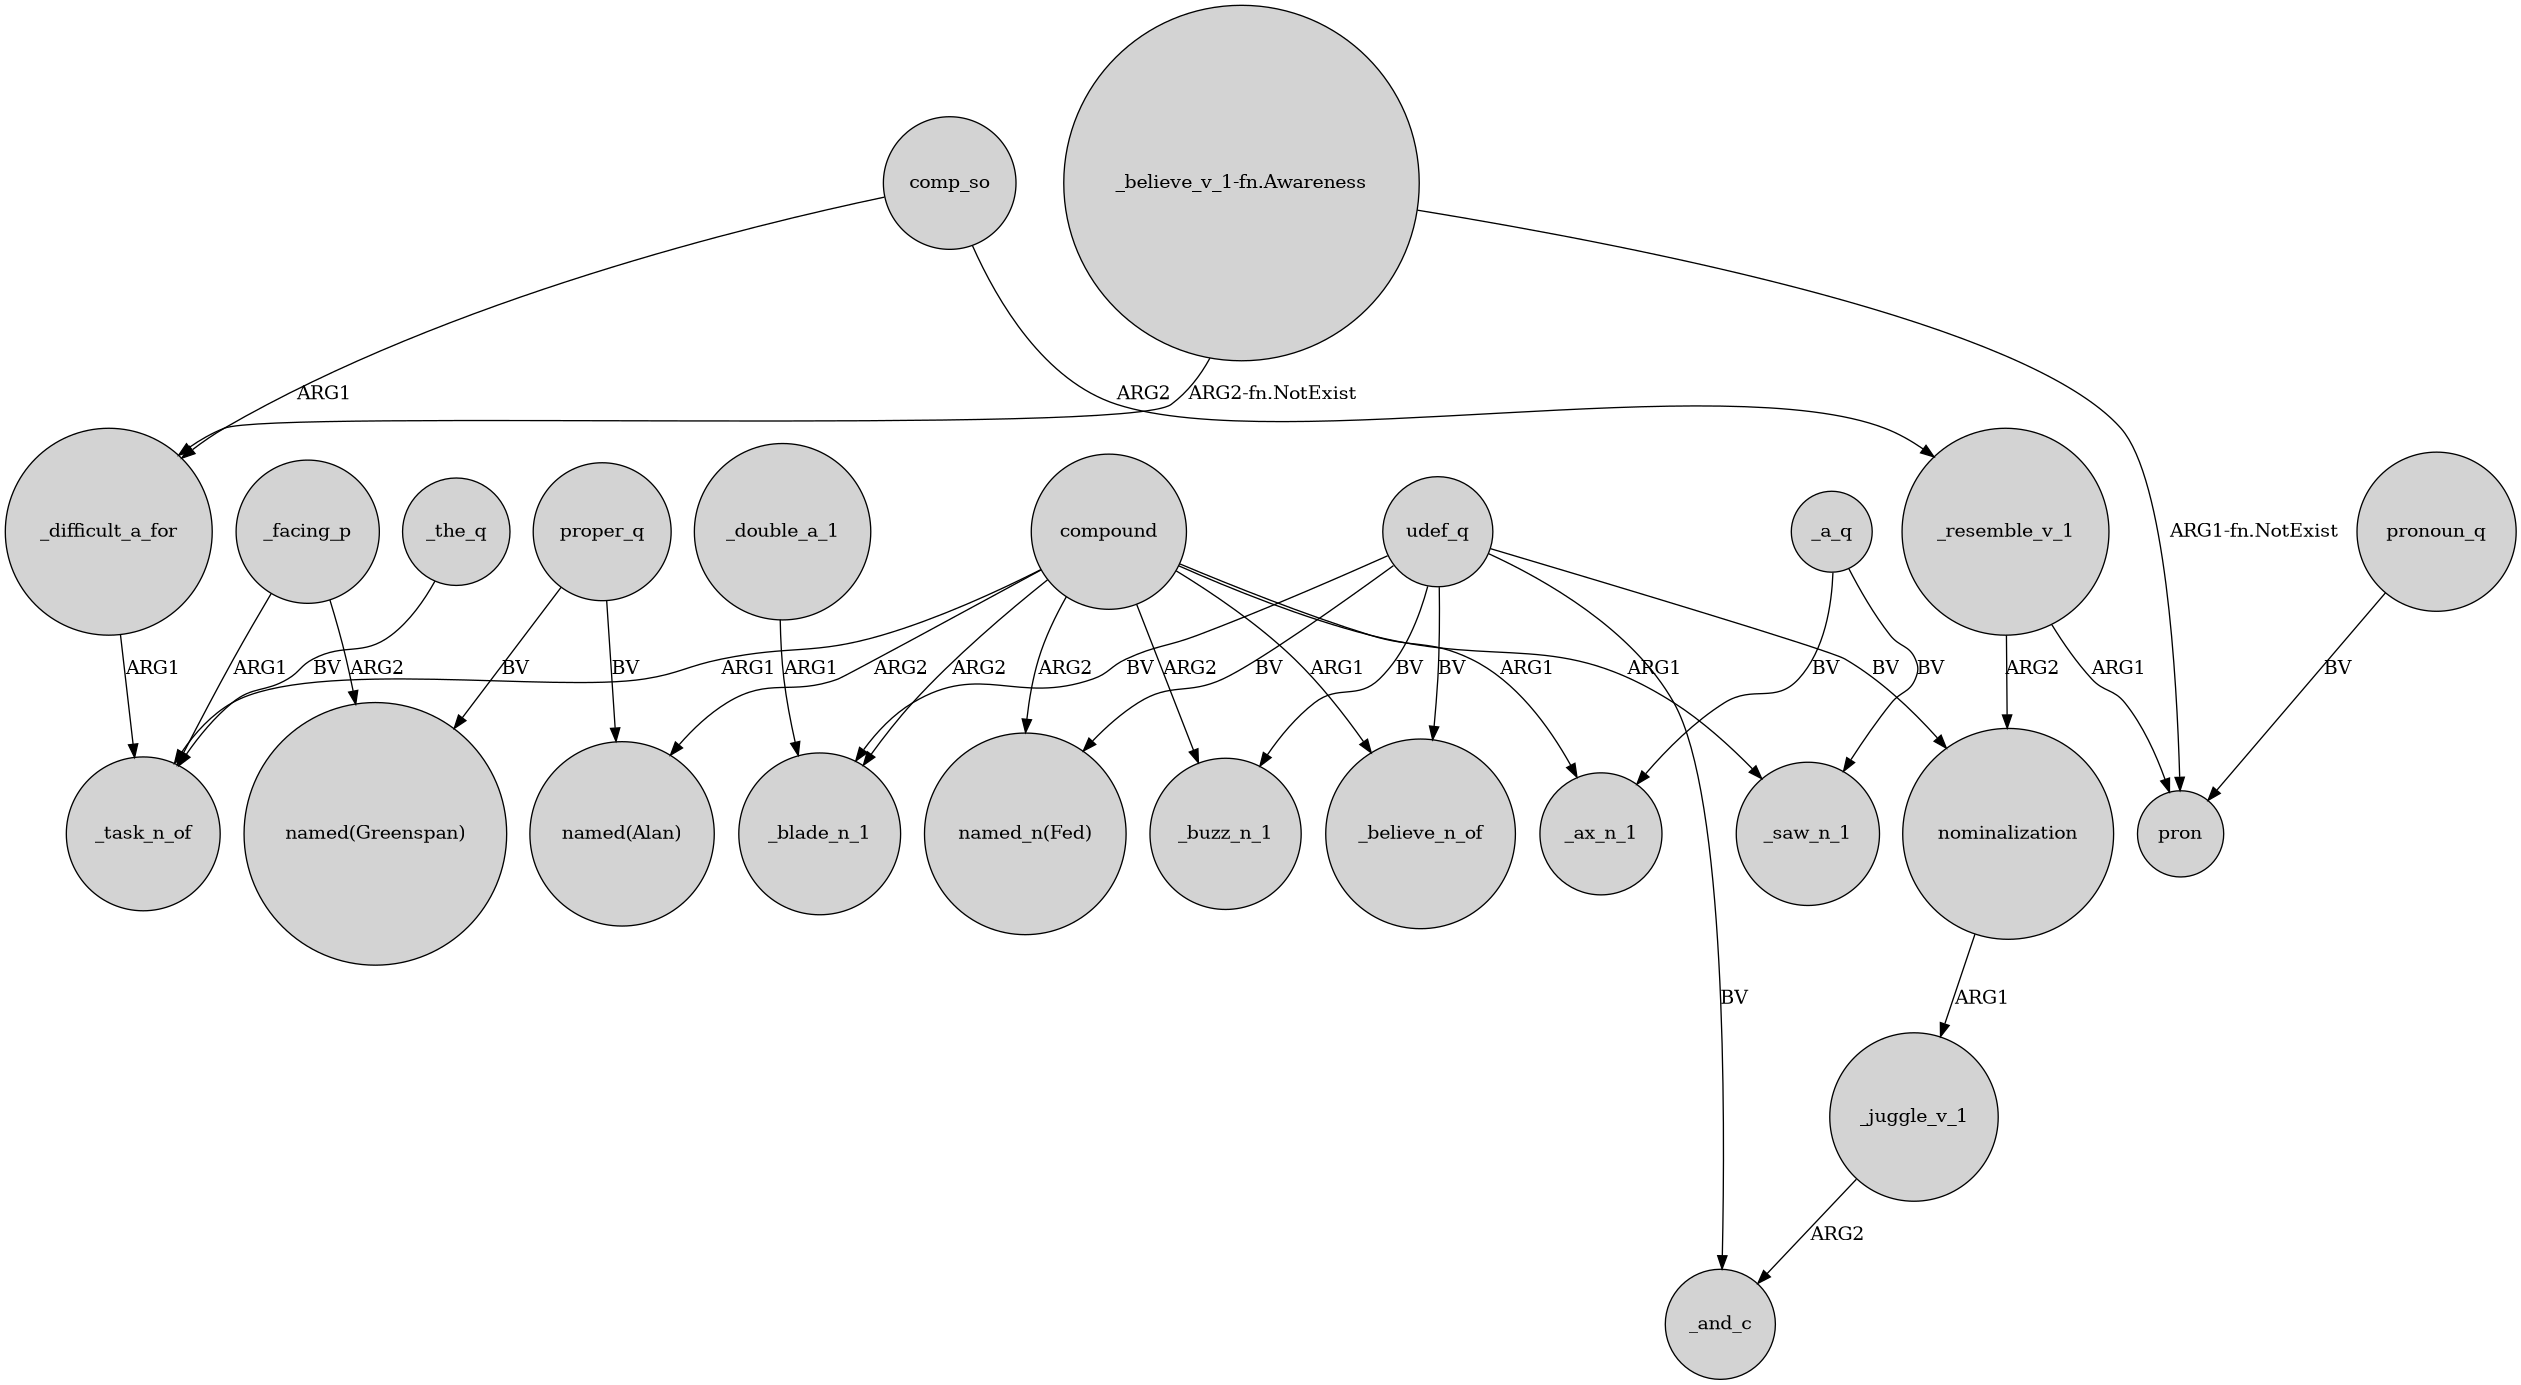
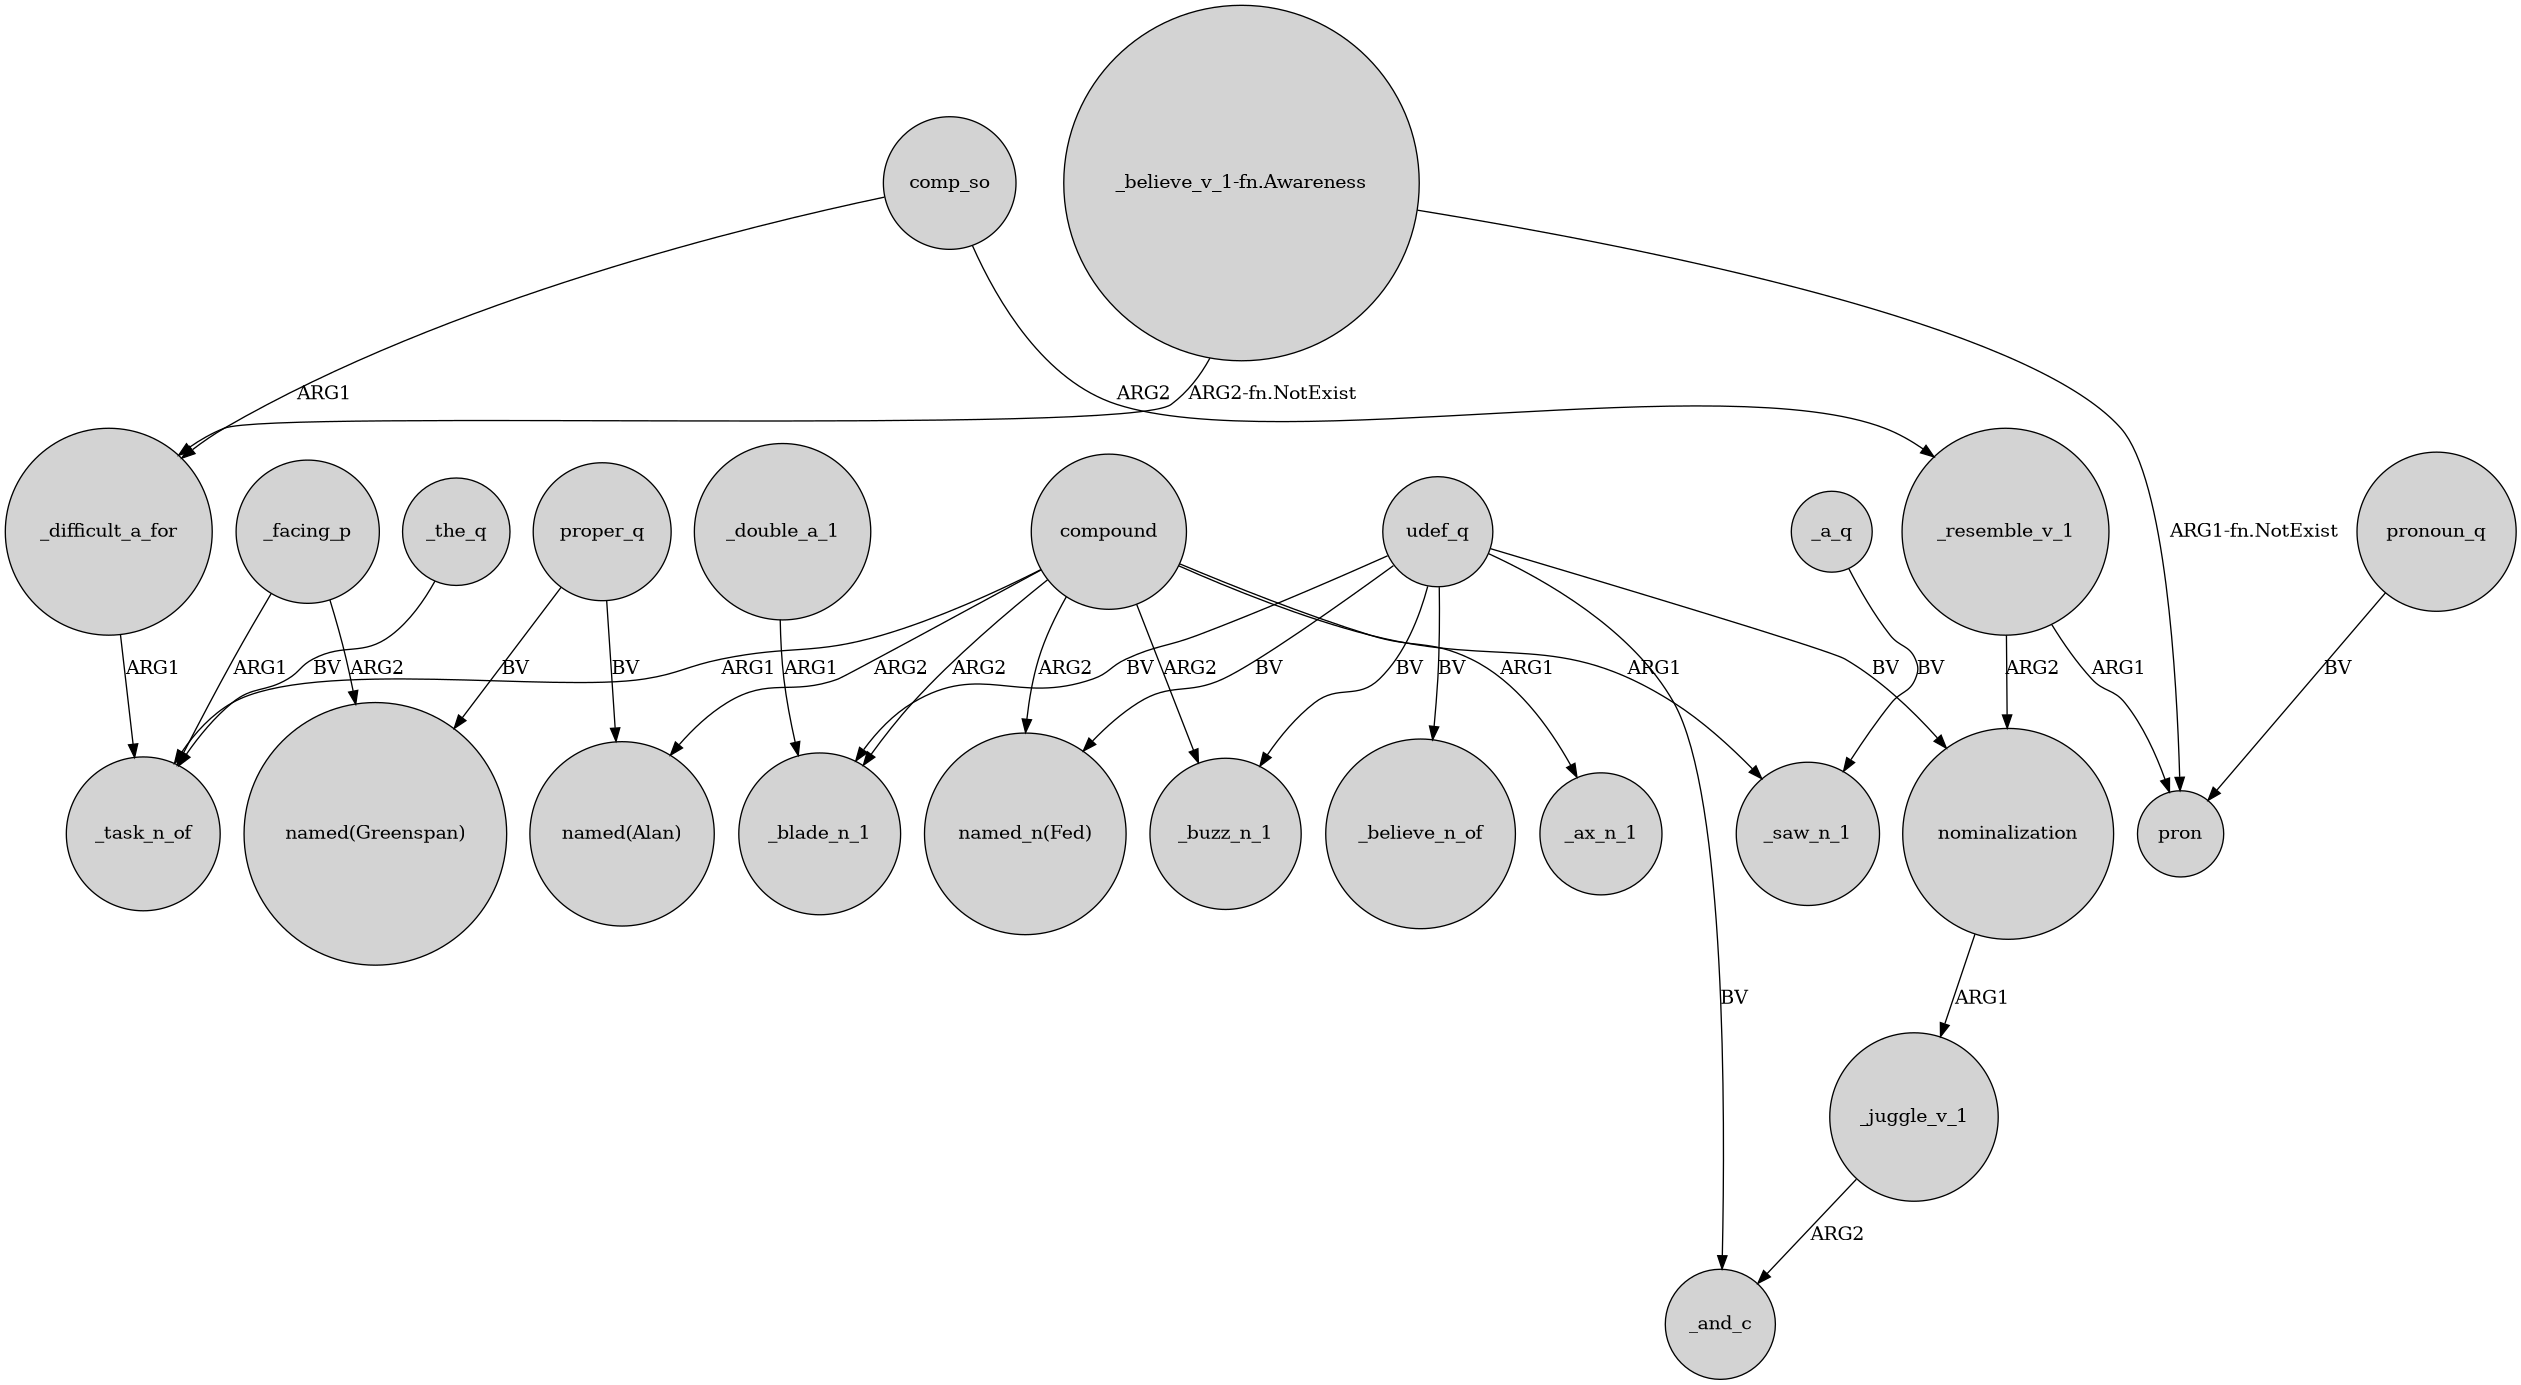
edge "compound" -> "_believe_n_of": removed, label "ARG1"
edge "_a_q" -> "_ax_n_1": removed, label "BV"
